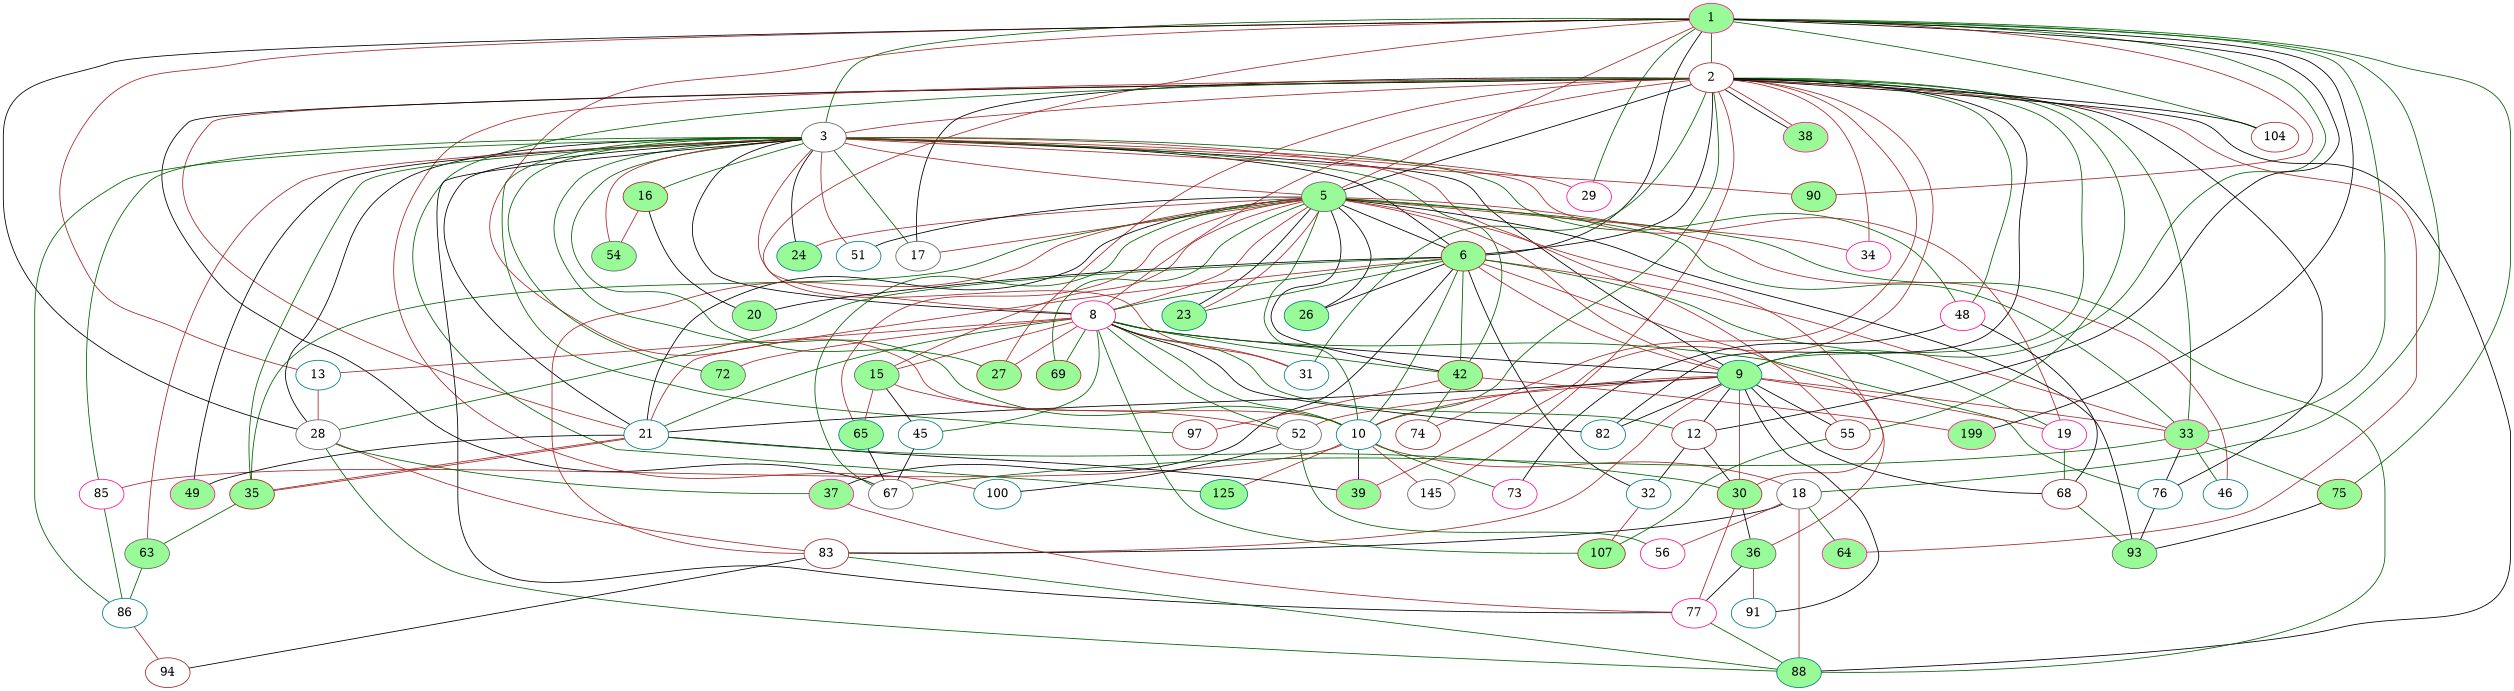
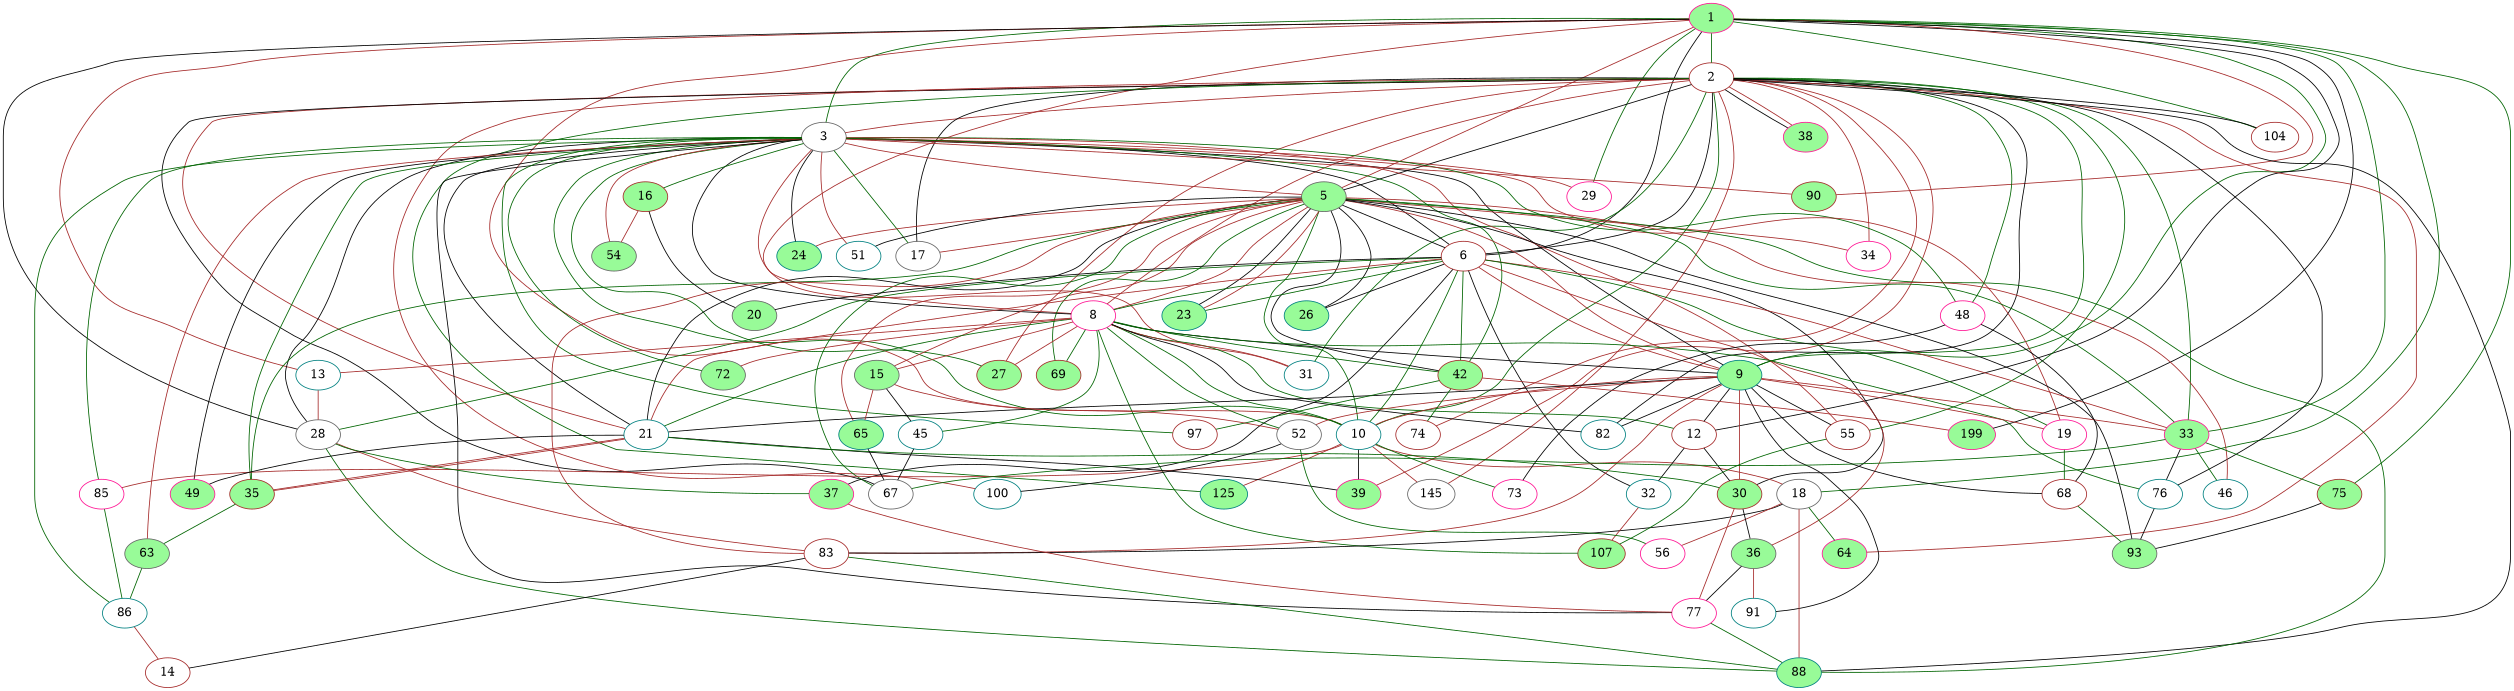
node "6": fillcolor palegreen -> white
edge "5" -- "30": color brown -> black
edge "42" -- "97": color brown -> darkgreen
node "94": label "94" -> "14"
